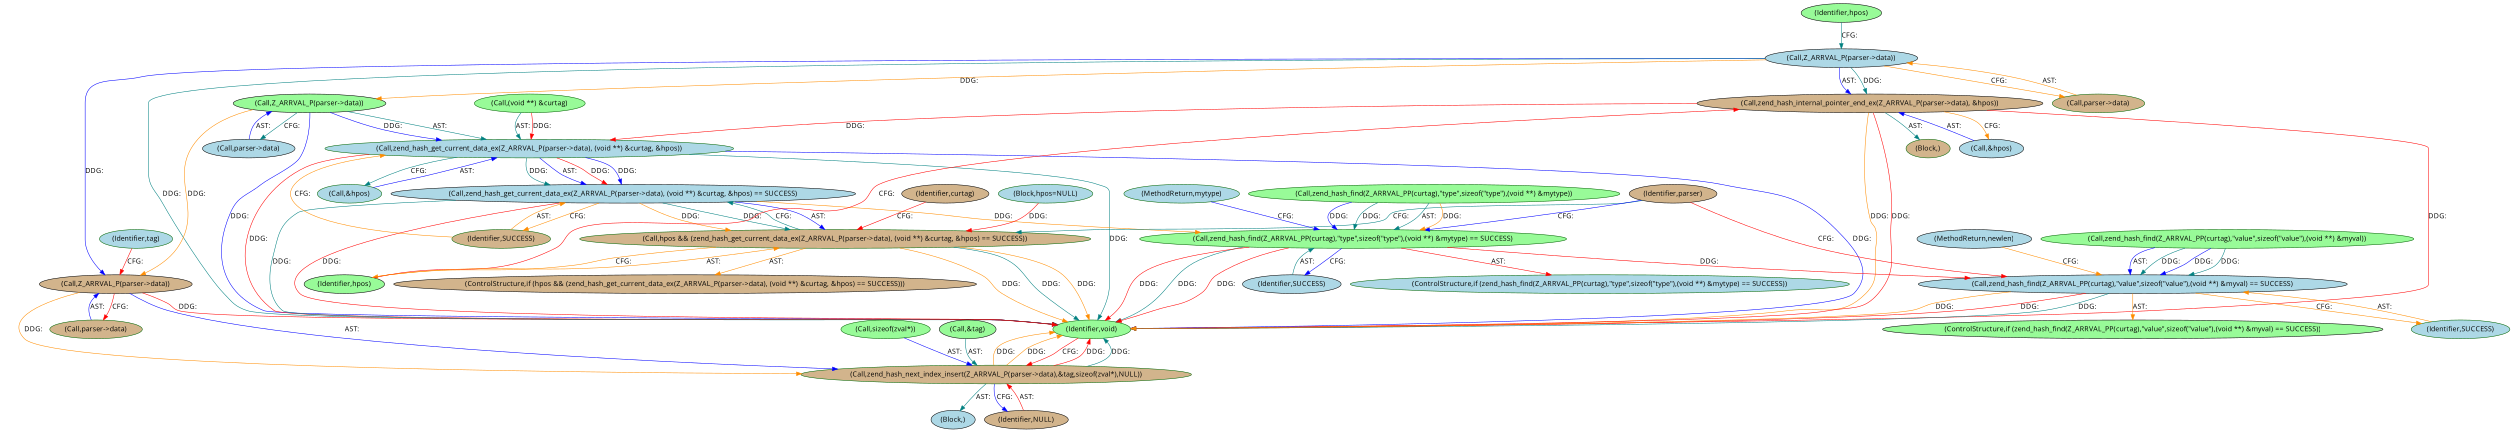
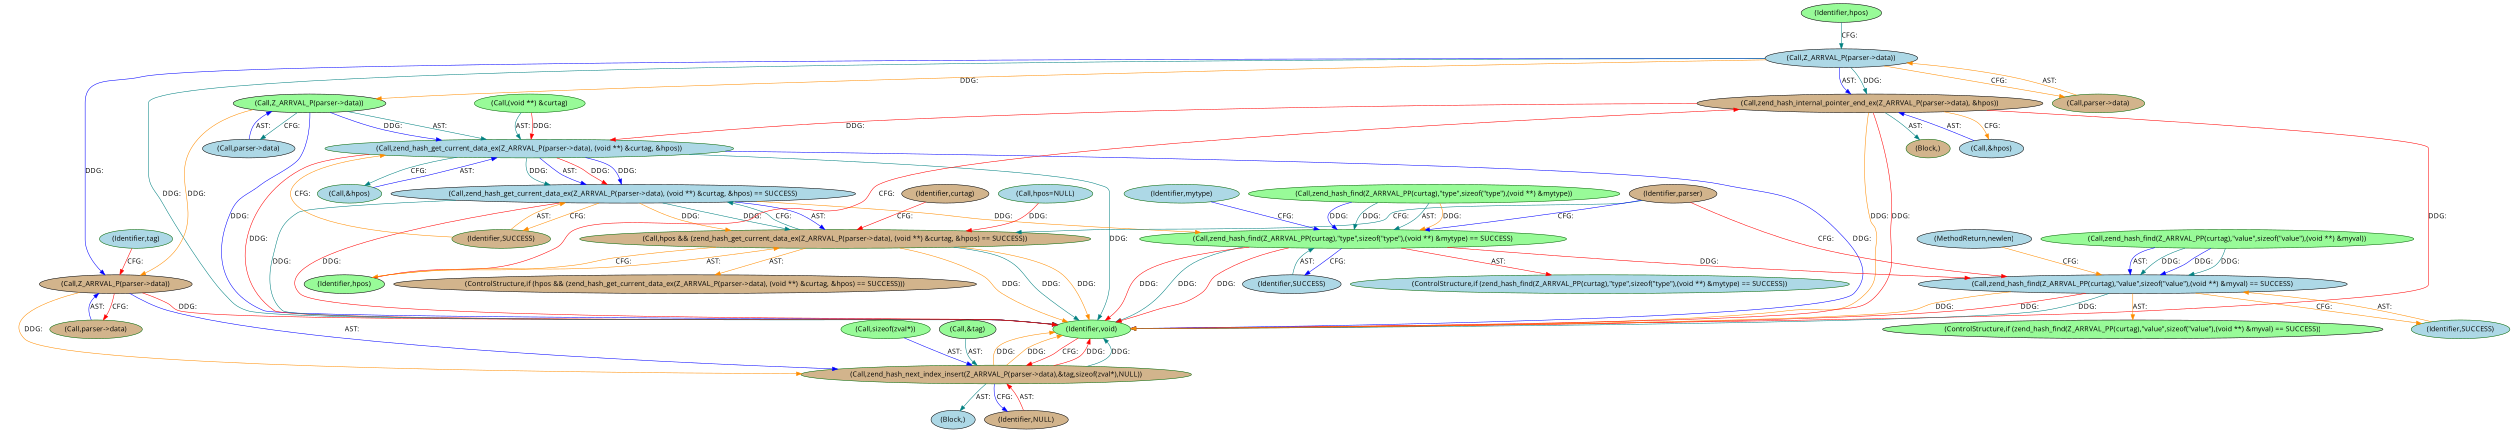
node "(Block,hpos=NULL)": label "(Block,hpos=NULL)" -> "(Call,hpos=NULL)"
node "(MethodReturn,mytype)": label "(MethodReturn,mytype)" -> "(Identifier,mytype)"
